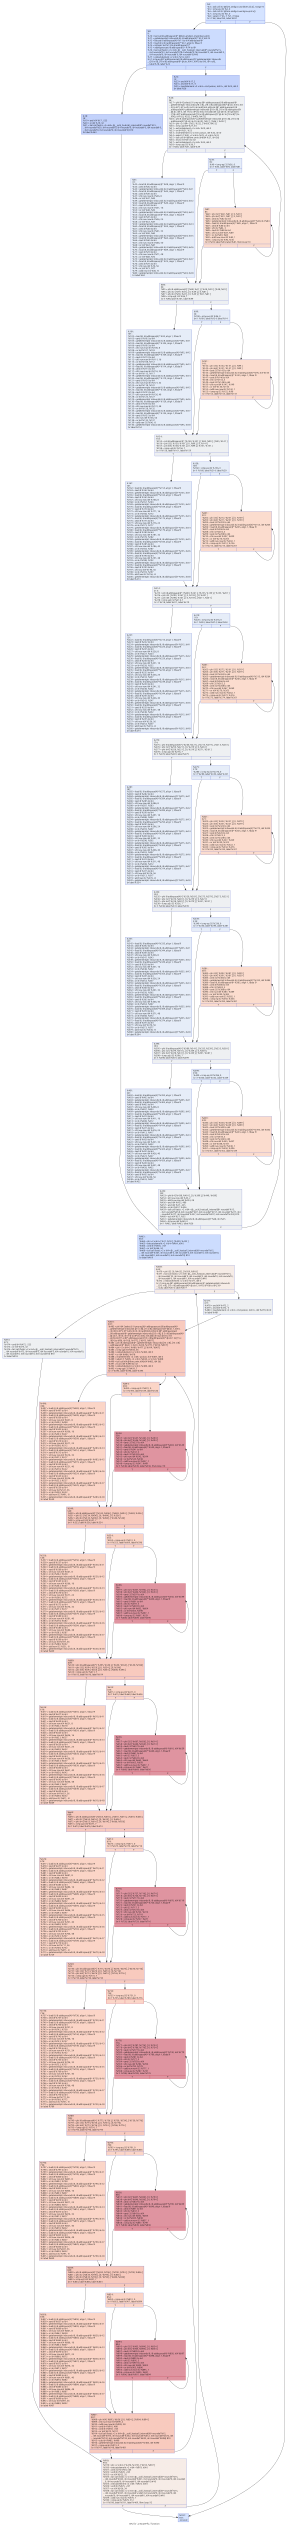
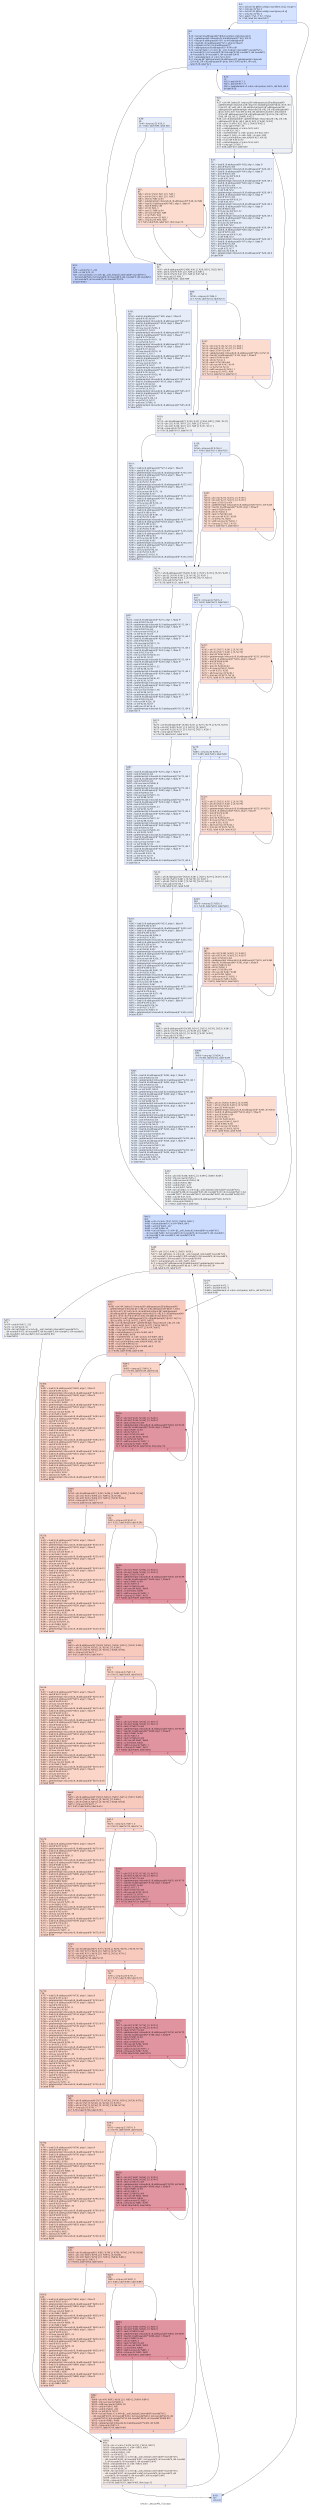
edge "%26:" -> "%39:": now "%26:" -> "%9:"
